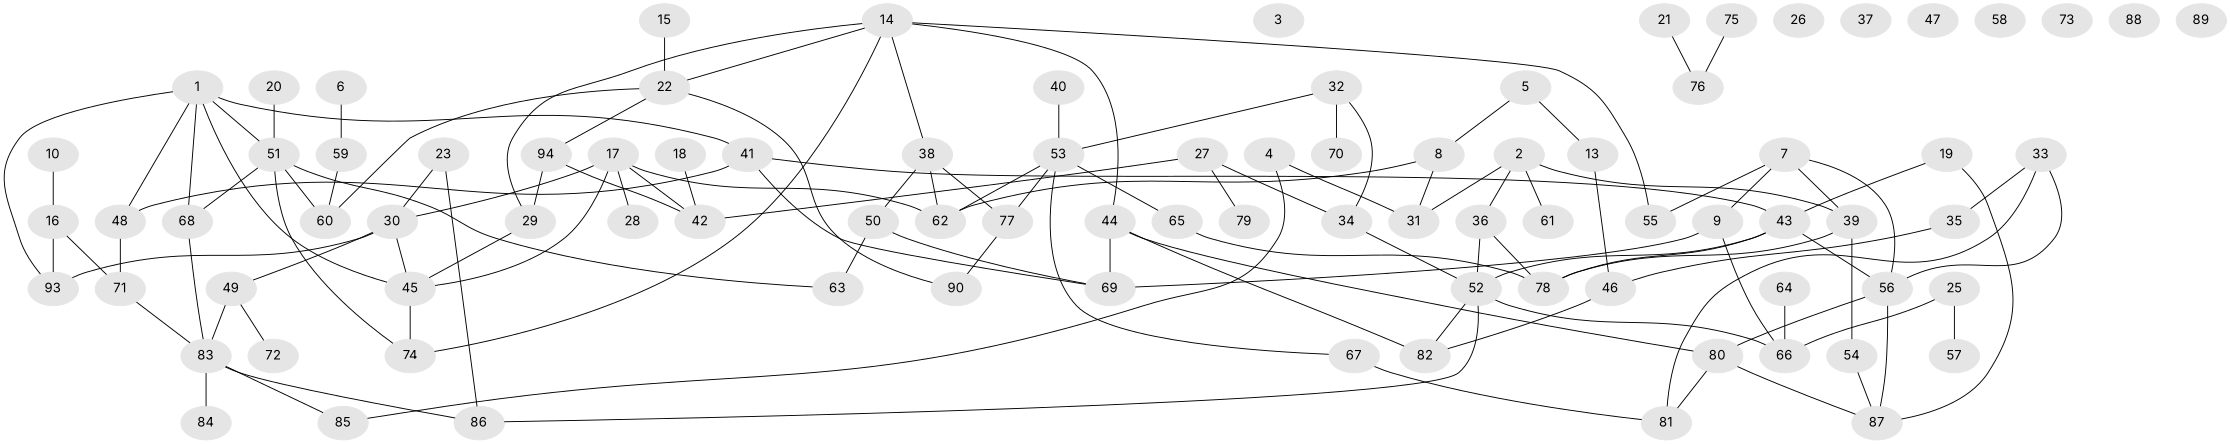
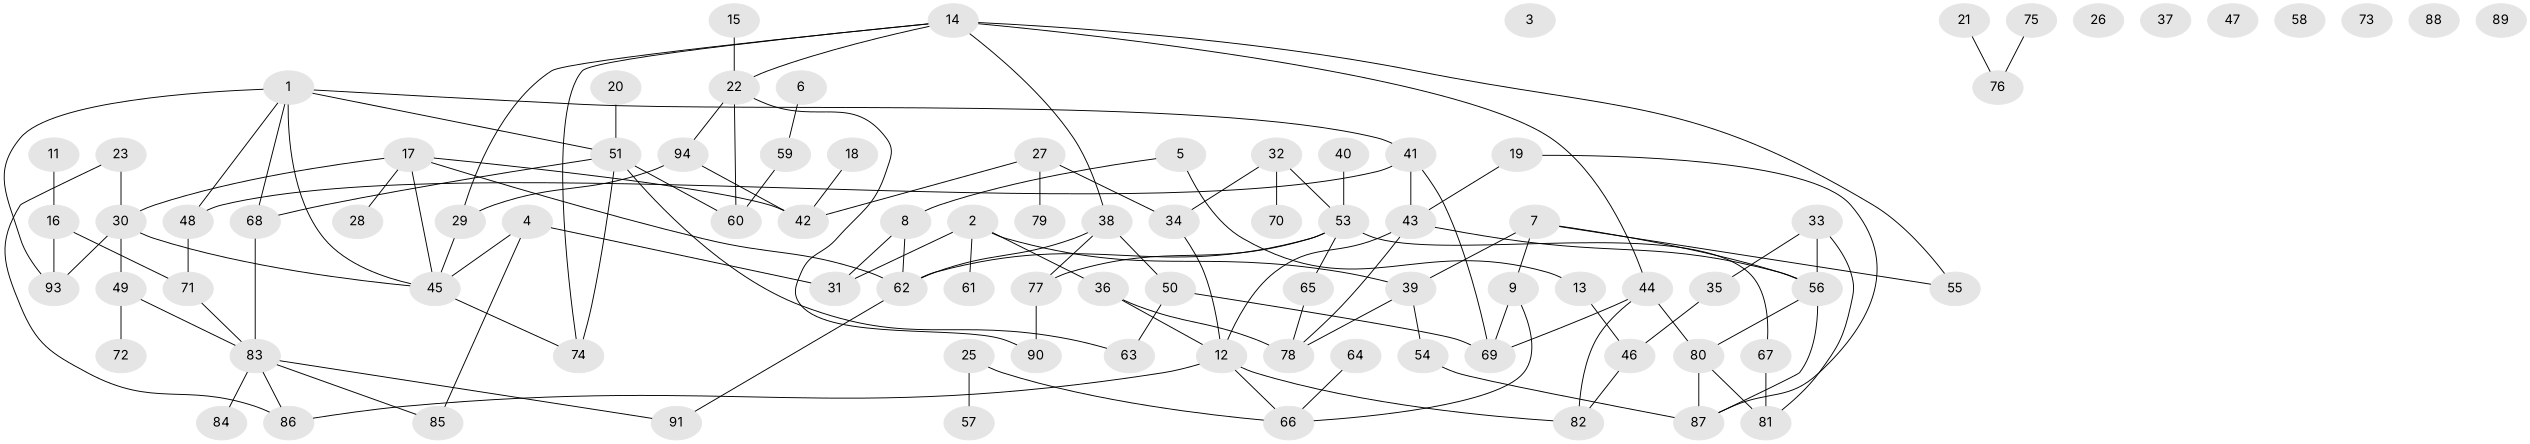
node "10": label "10" -> "11"
edge "4" -- "45": added
node "52": label "52" -> "12"
node "91": added
